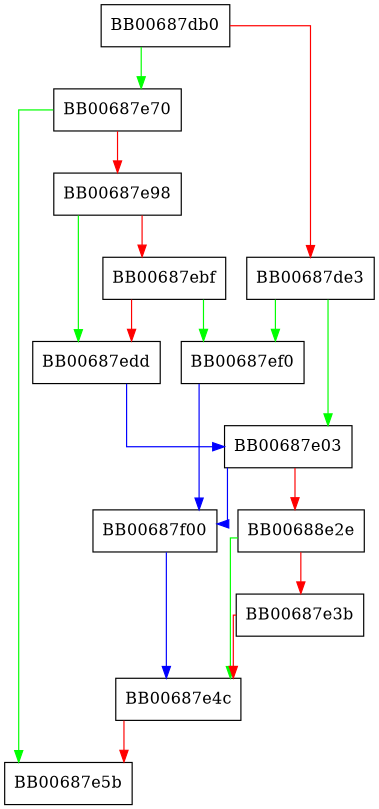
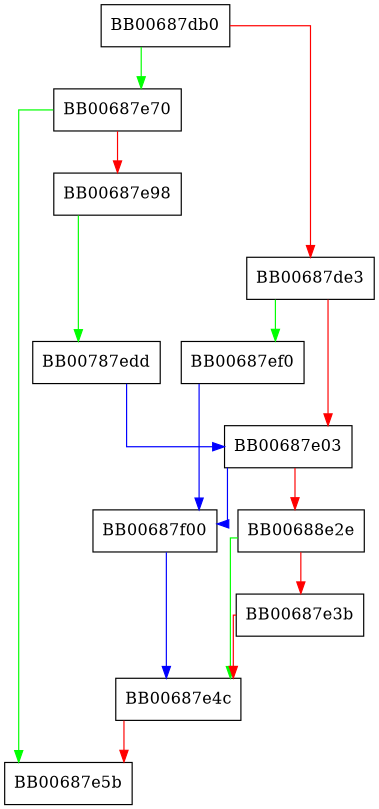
node "BB00687ebf": removed
edge "BB00687de3" -> "BB00687e03": color green -> red
node "BB00687edd": label "BB00687edd" -> "BB00787edd"
